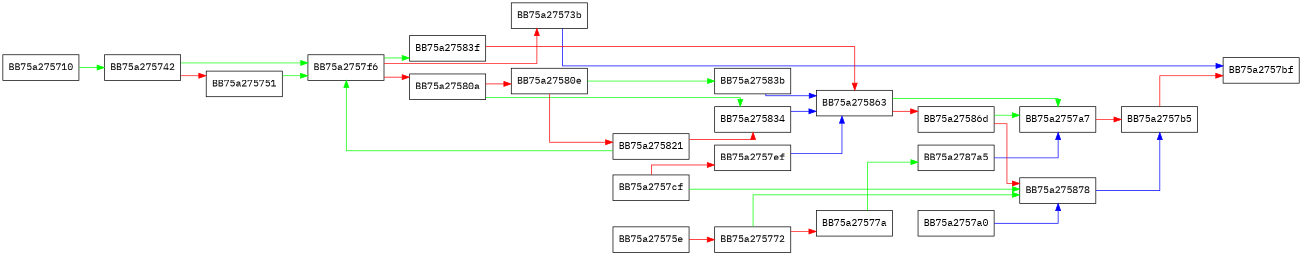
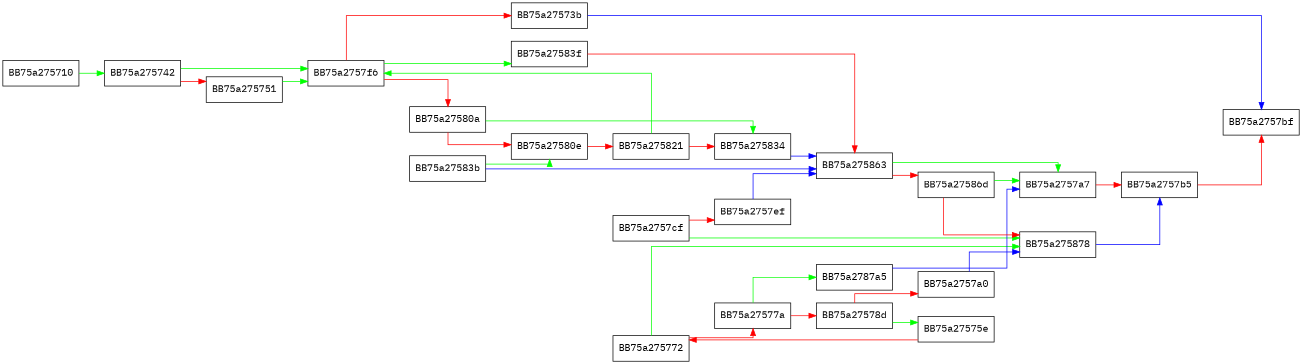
edge "BB75a27580e" -> "BB75a27583b": reversed
node "BB75a27578d": added
